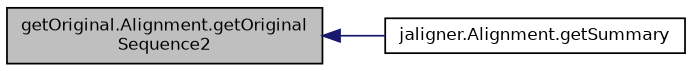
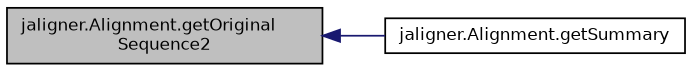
node "getOriginal.Alignment.getOriginal Sequence2": label "getOriginal.Alignment.getOriginal Sequence2" -> "jaligner.Alignment.getOriginal Sequence2"
